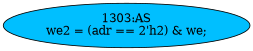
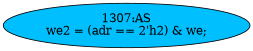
node "1303:AS we2 = (adr == 2'h2) & we;": label "1303:AS we2 = (adr == 2'h2) & we;" -> "1307:AS we2 = (adr == 2'h2) & we;"
